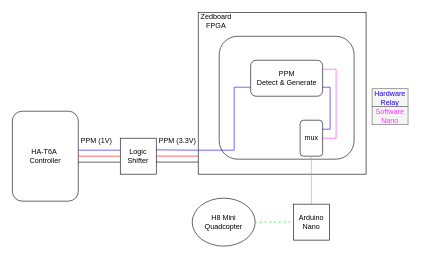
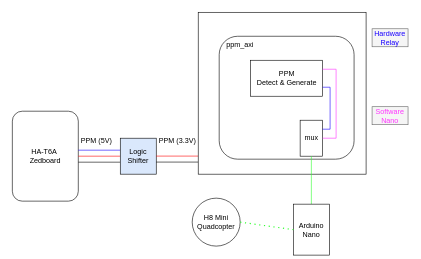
node "Zedboard FPGA": removed
node "ppm_axi": added
node "PPM Detect & Generate": shape rounded rectangle -> rectangle
node "Hardware Relay": moved (390, 98) -> (390, 38)
node "mux": shape rounded rectangle -> rectangle
node "PPM (1V)": label "PPM (1V)" -> "PPM (5V)"
edge "PPM Detect & Generate" -- "PPM (3.3V)": removed
node "HA-T6A Controller": label "HA-T6A Controller" -> "HA-T6A Zedboard"
node "Logic Shifter": fillcolor #ffffff -> #dae8fc
node "H8 Mini Quadcopter": size 63x48 -> 48x48
node "Arduino Nano": size 36x36 -> 36x51
